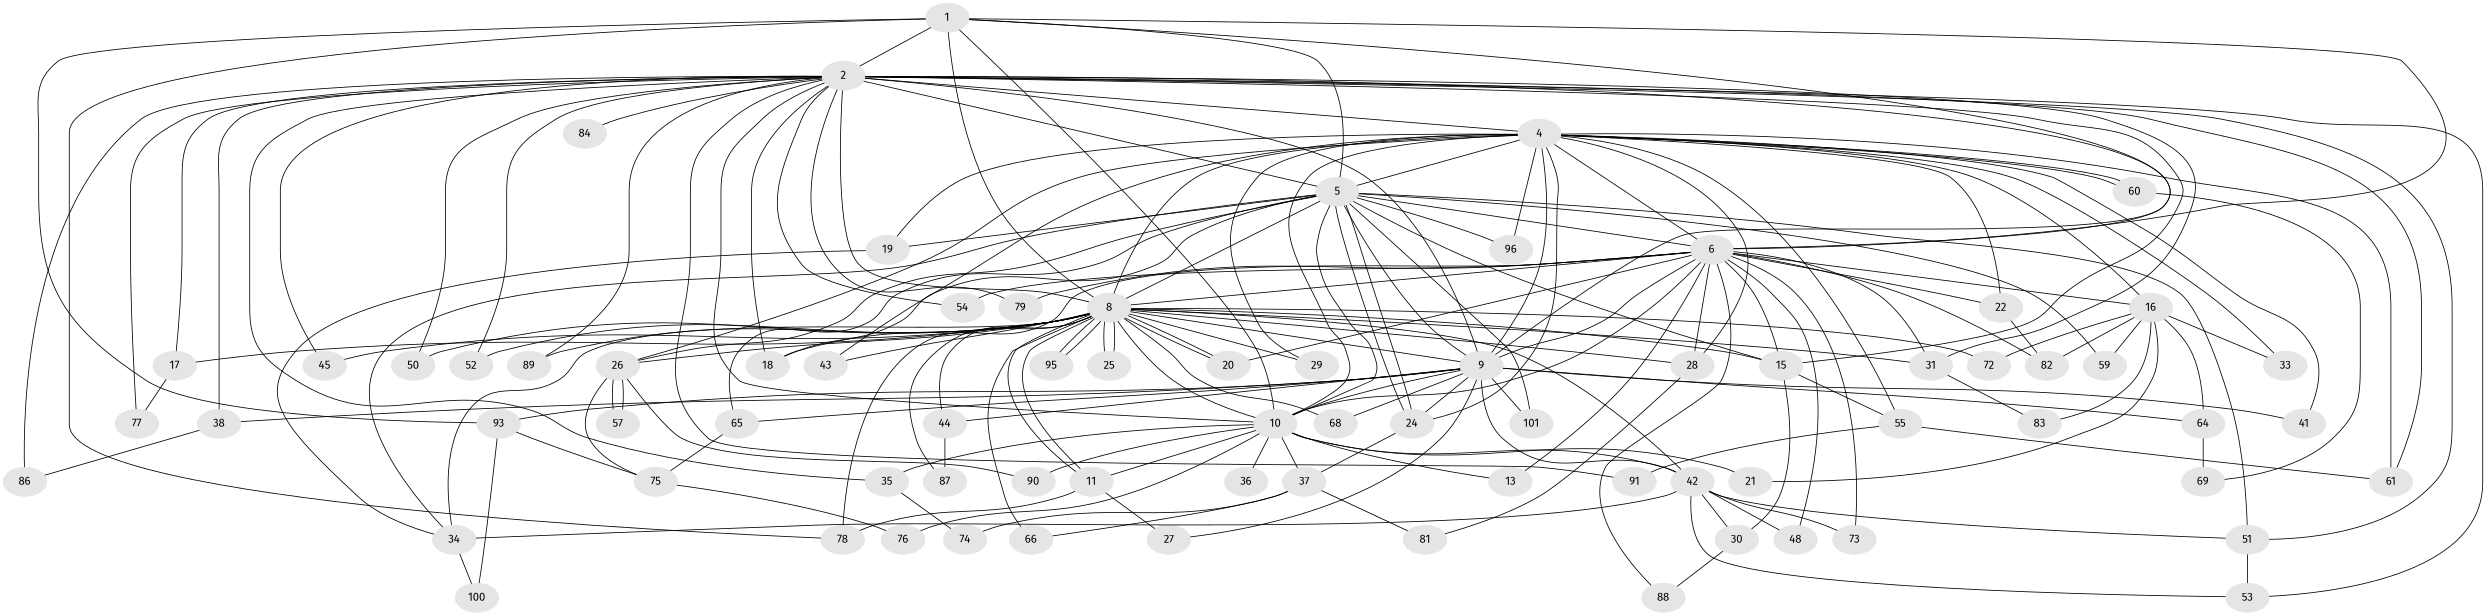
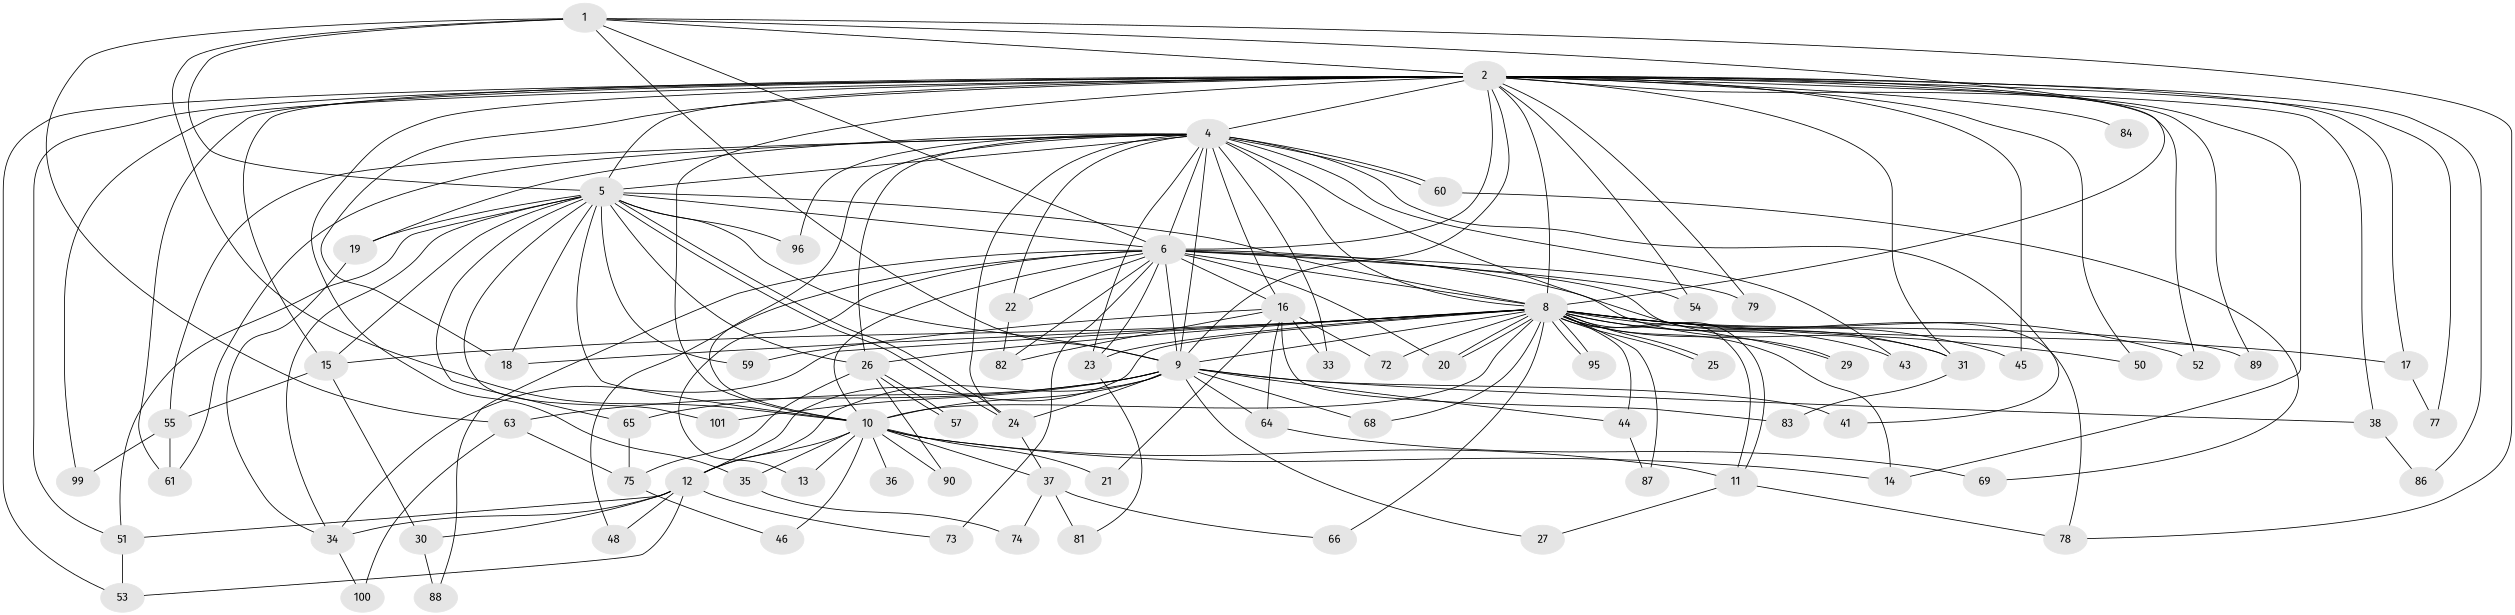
edge "6" -- "15": removed
node "28": label "28" -> "23"
node "93": label "93" -> "63"
node "91": label "91" -> "99"
node "42": label "42" -> "12"
node "14": added
node "76": label "76" -> "46"
